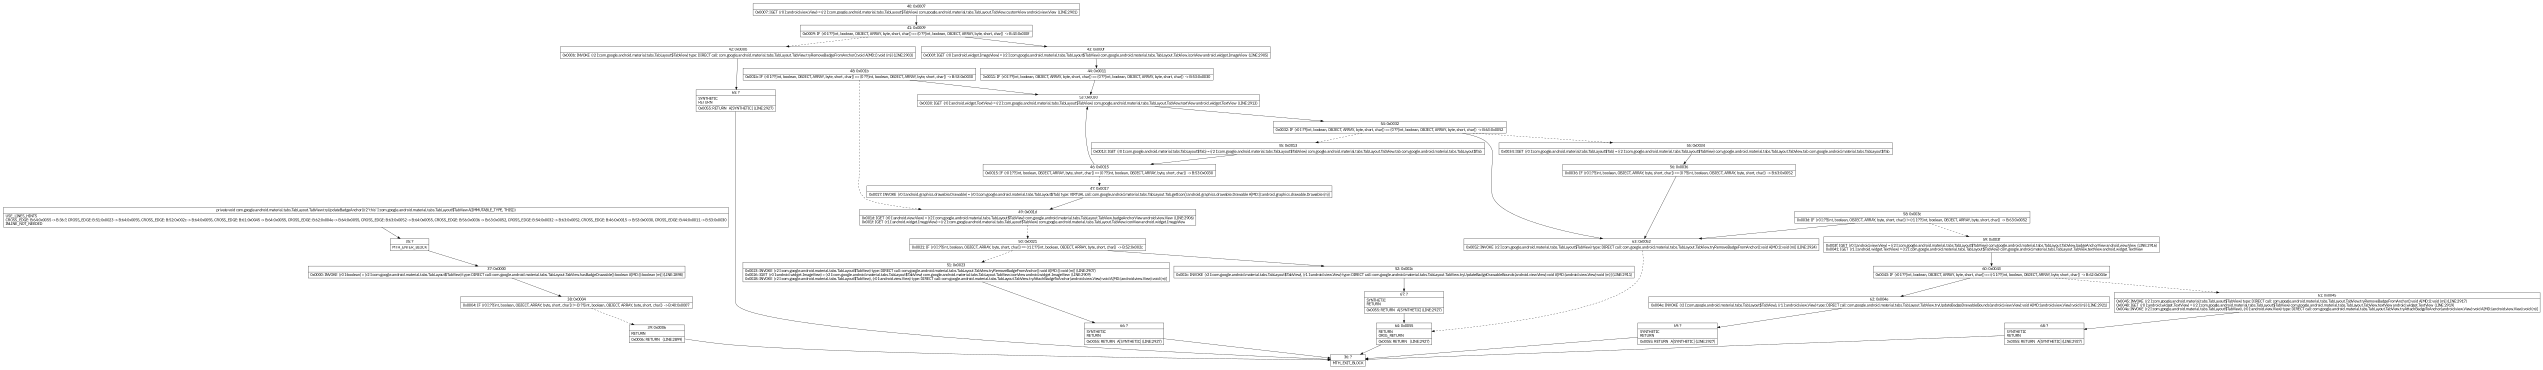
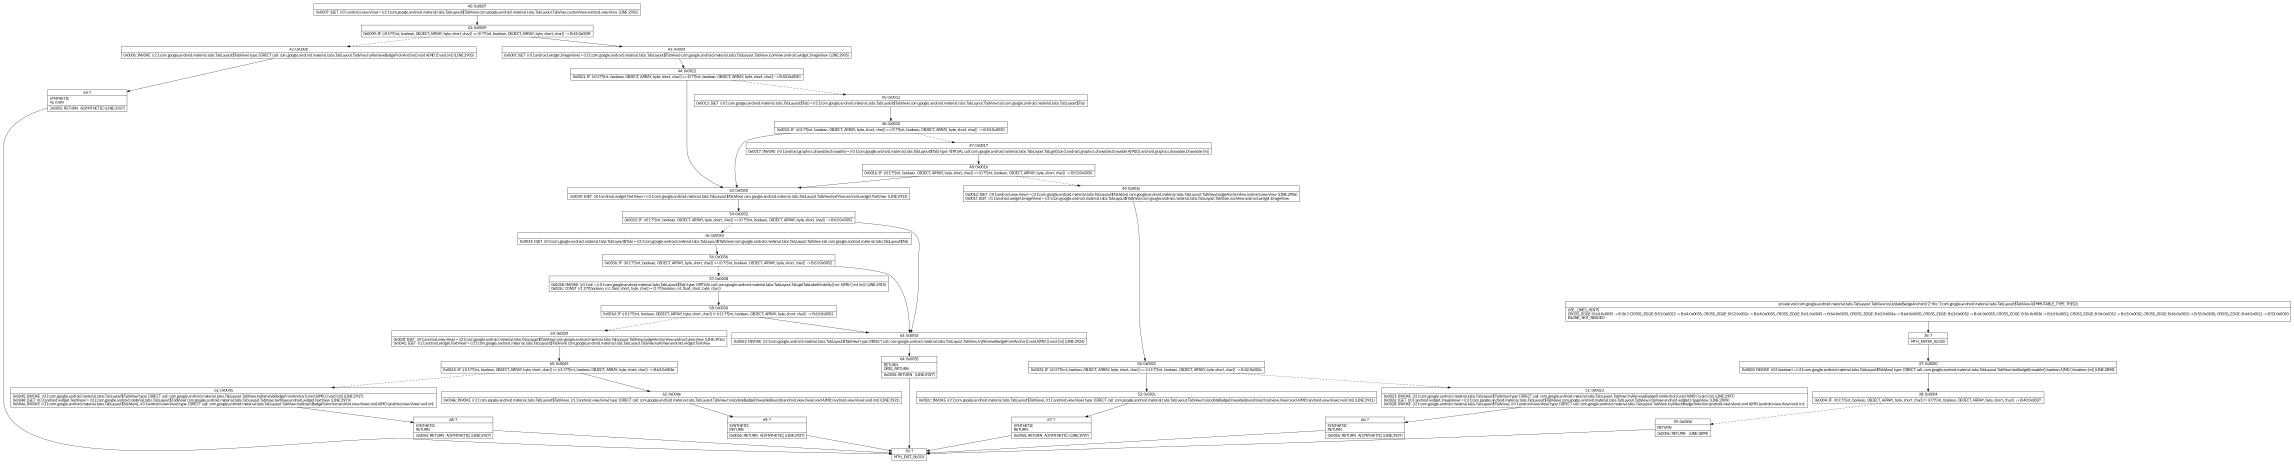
edge "54: 0x0032" -> "45: 0x0013": now "44: 0x0011" -> "45: 0x0013"
edge "47: 0x0017" -> "49: 0x001d": now "47: 0x0017" -> "48: 0x001b"
edge "49: 0x001d" -> "50: 0x0021": style dashed -> solid
node "57: 0x0038": added
edge "63: 0x0052" -> "64: 0x0055": style dashed -> solid
edge "67: ?" -> "64: 0x0055": now "67: ?" -> "36: ?"
